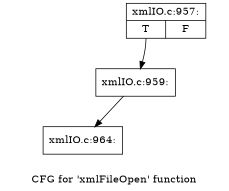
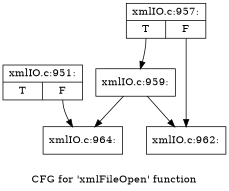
node "xmlIO.c:951:": added
node "xmlIO.c:962:": added
